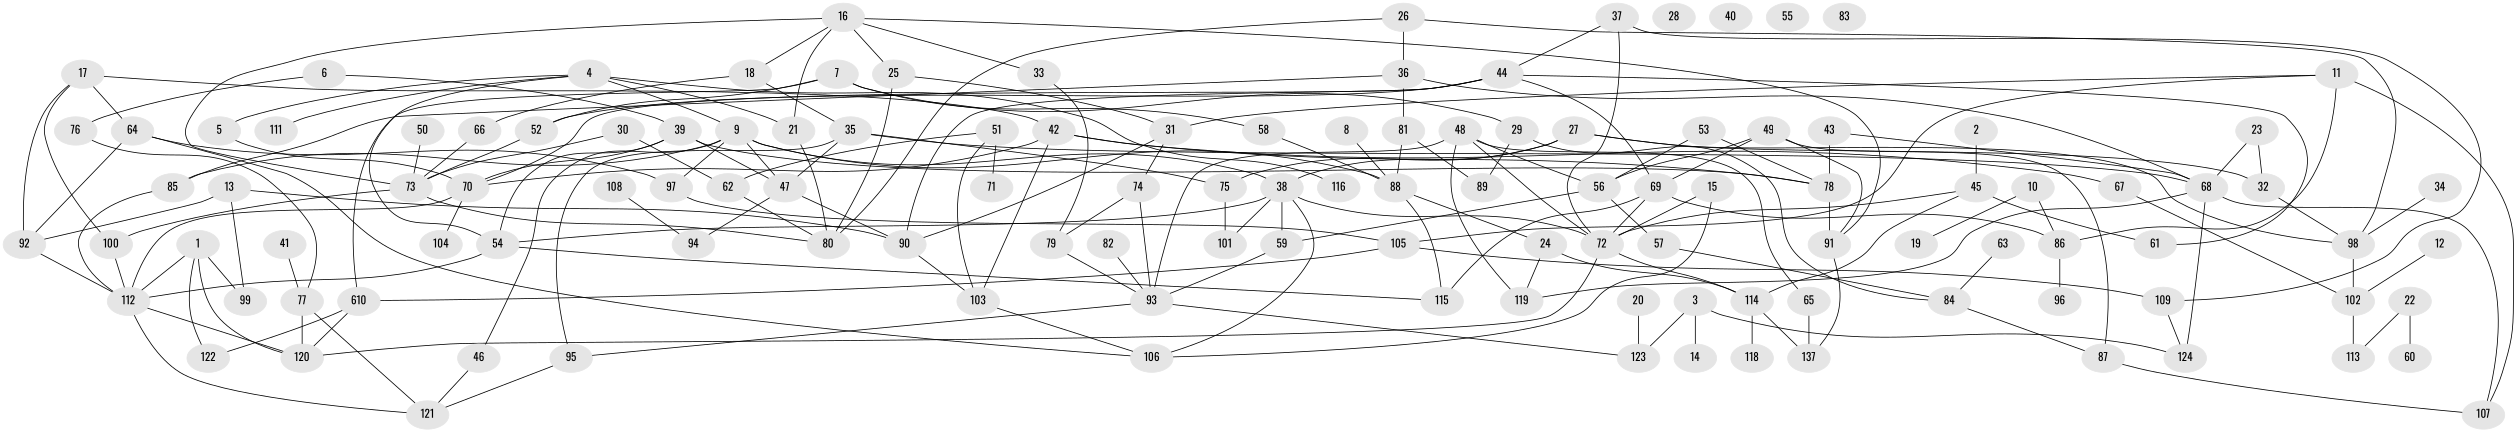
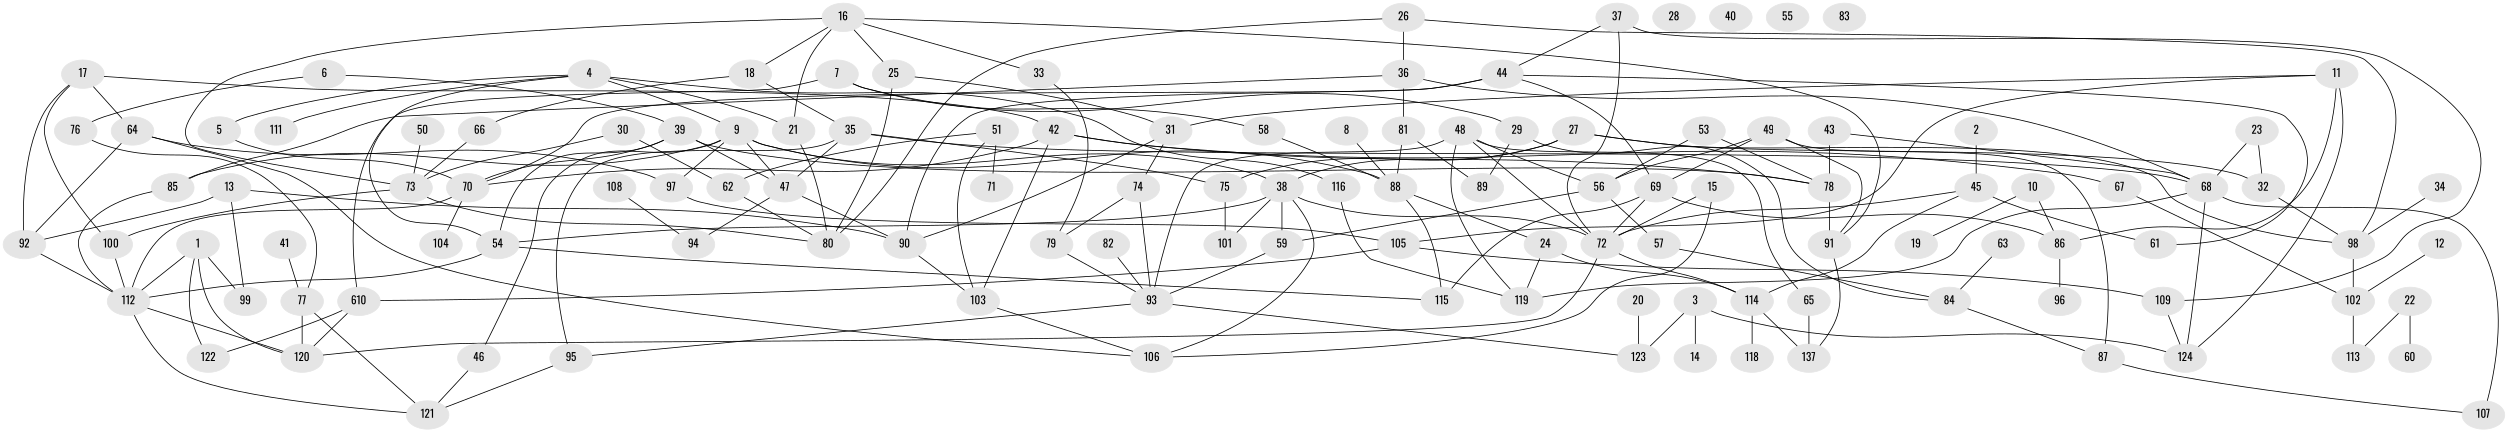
node "52": removed
edge "11" -- "107": now "11" -- "124"
edge "116" -- "119": added
